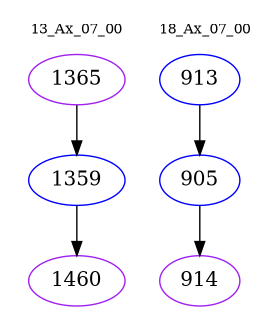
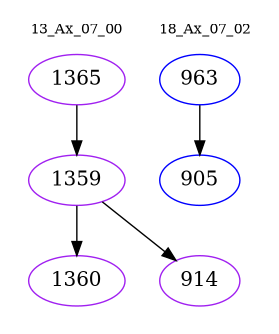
cluster "18_Ax_07_00": label "18_Ax_07_00" -> "18_Ax_07_02"
node "913": label "913" -> "963"
node "1359": color blue -> purple
edge "905" -> "914": now "1359" -> "914"
node "1460": label "1460" -> "1360"
